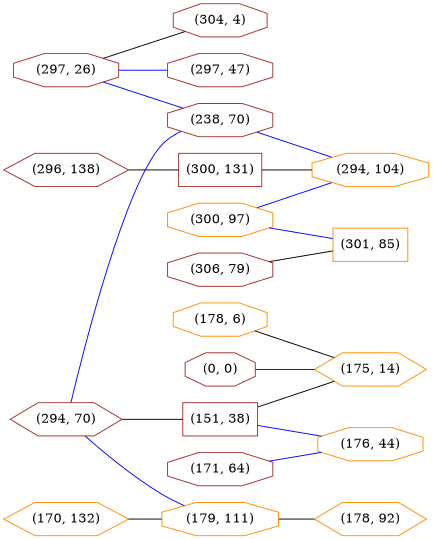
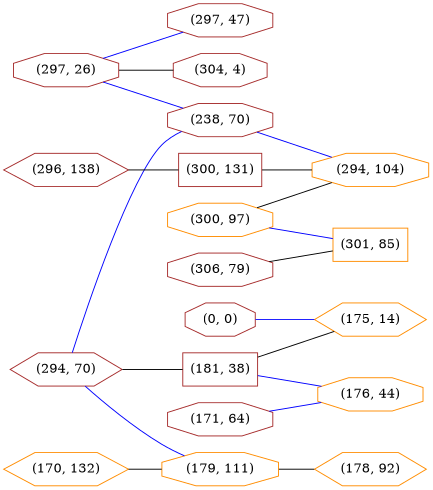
edge "(294, 104)" -- "(300, 97)": color blue -> black
node "(178, 6)": removed
node "(151, 38)": label "(151, 38)" -> "(181, 38)"
